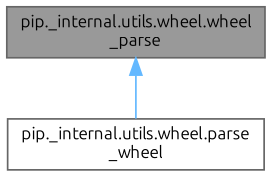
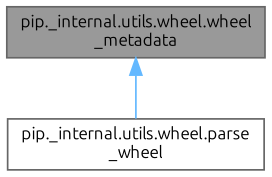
node "pip._internal.utils.wheel.wheel _parse": label "pip._internal.utils.wheel.wheel _parse" -> "pip._internal.utils.wheel.wheel _metadata"
